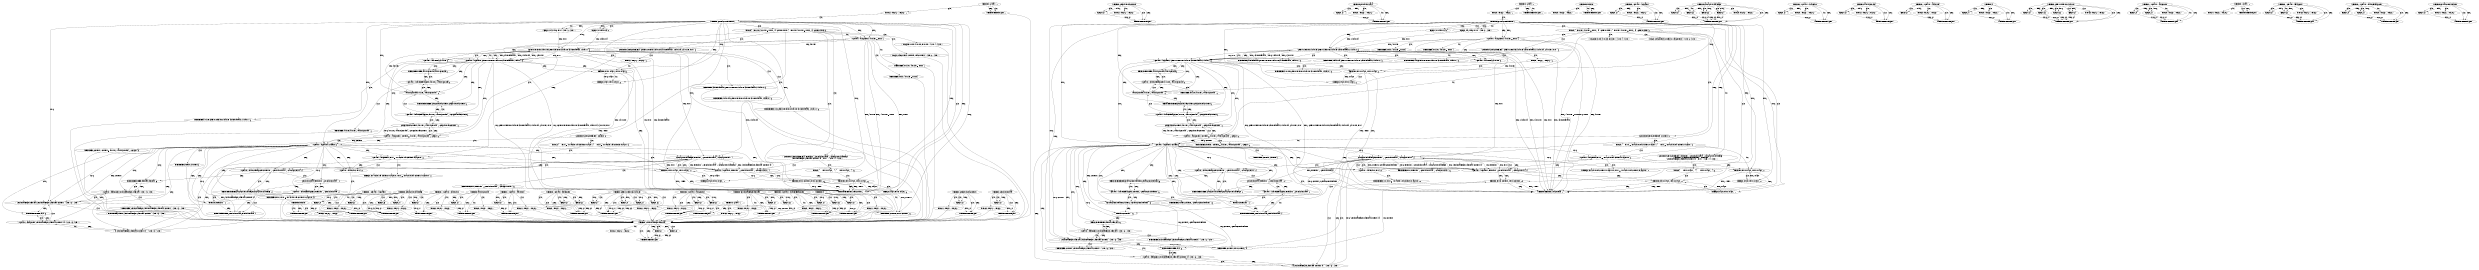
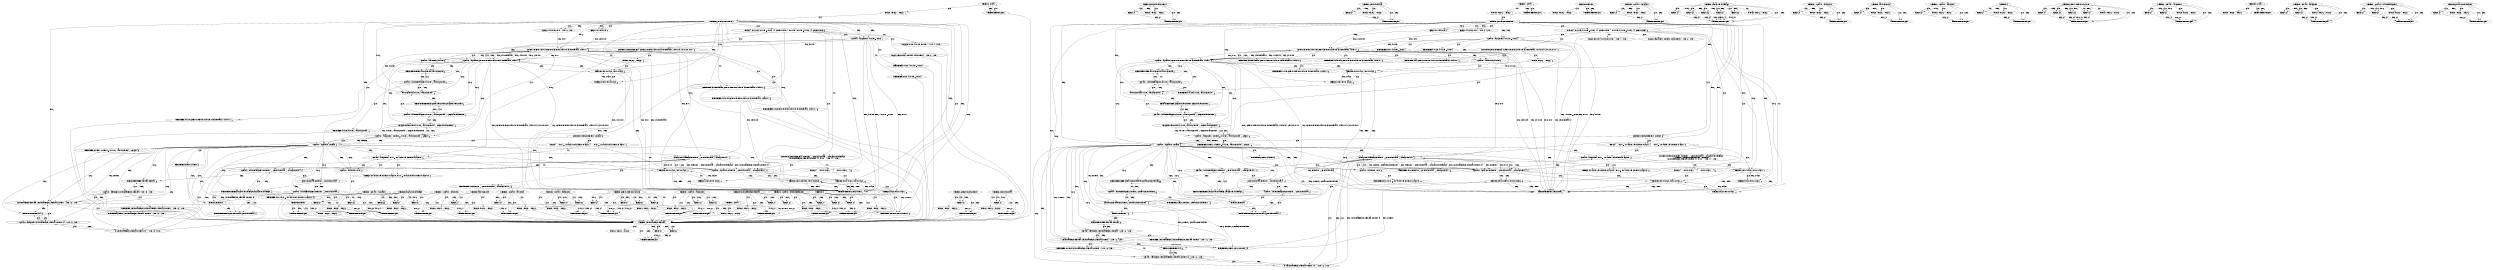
node "(PARAM,p5)": added
